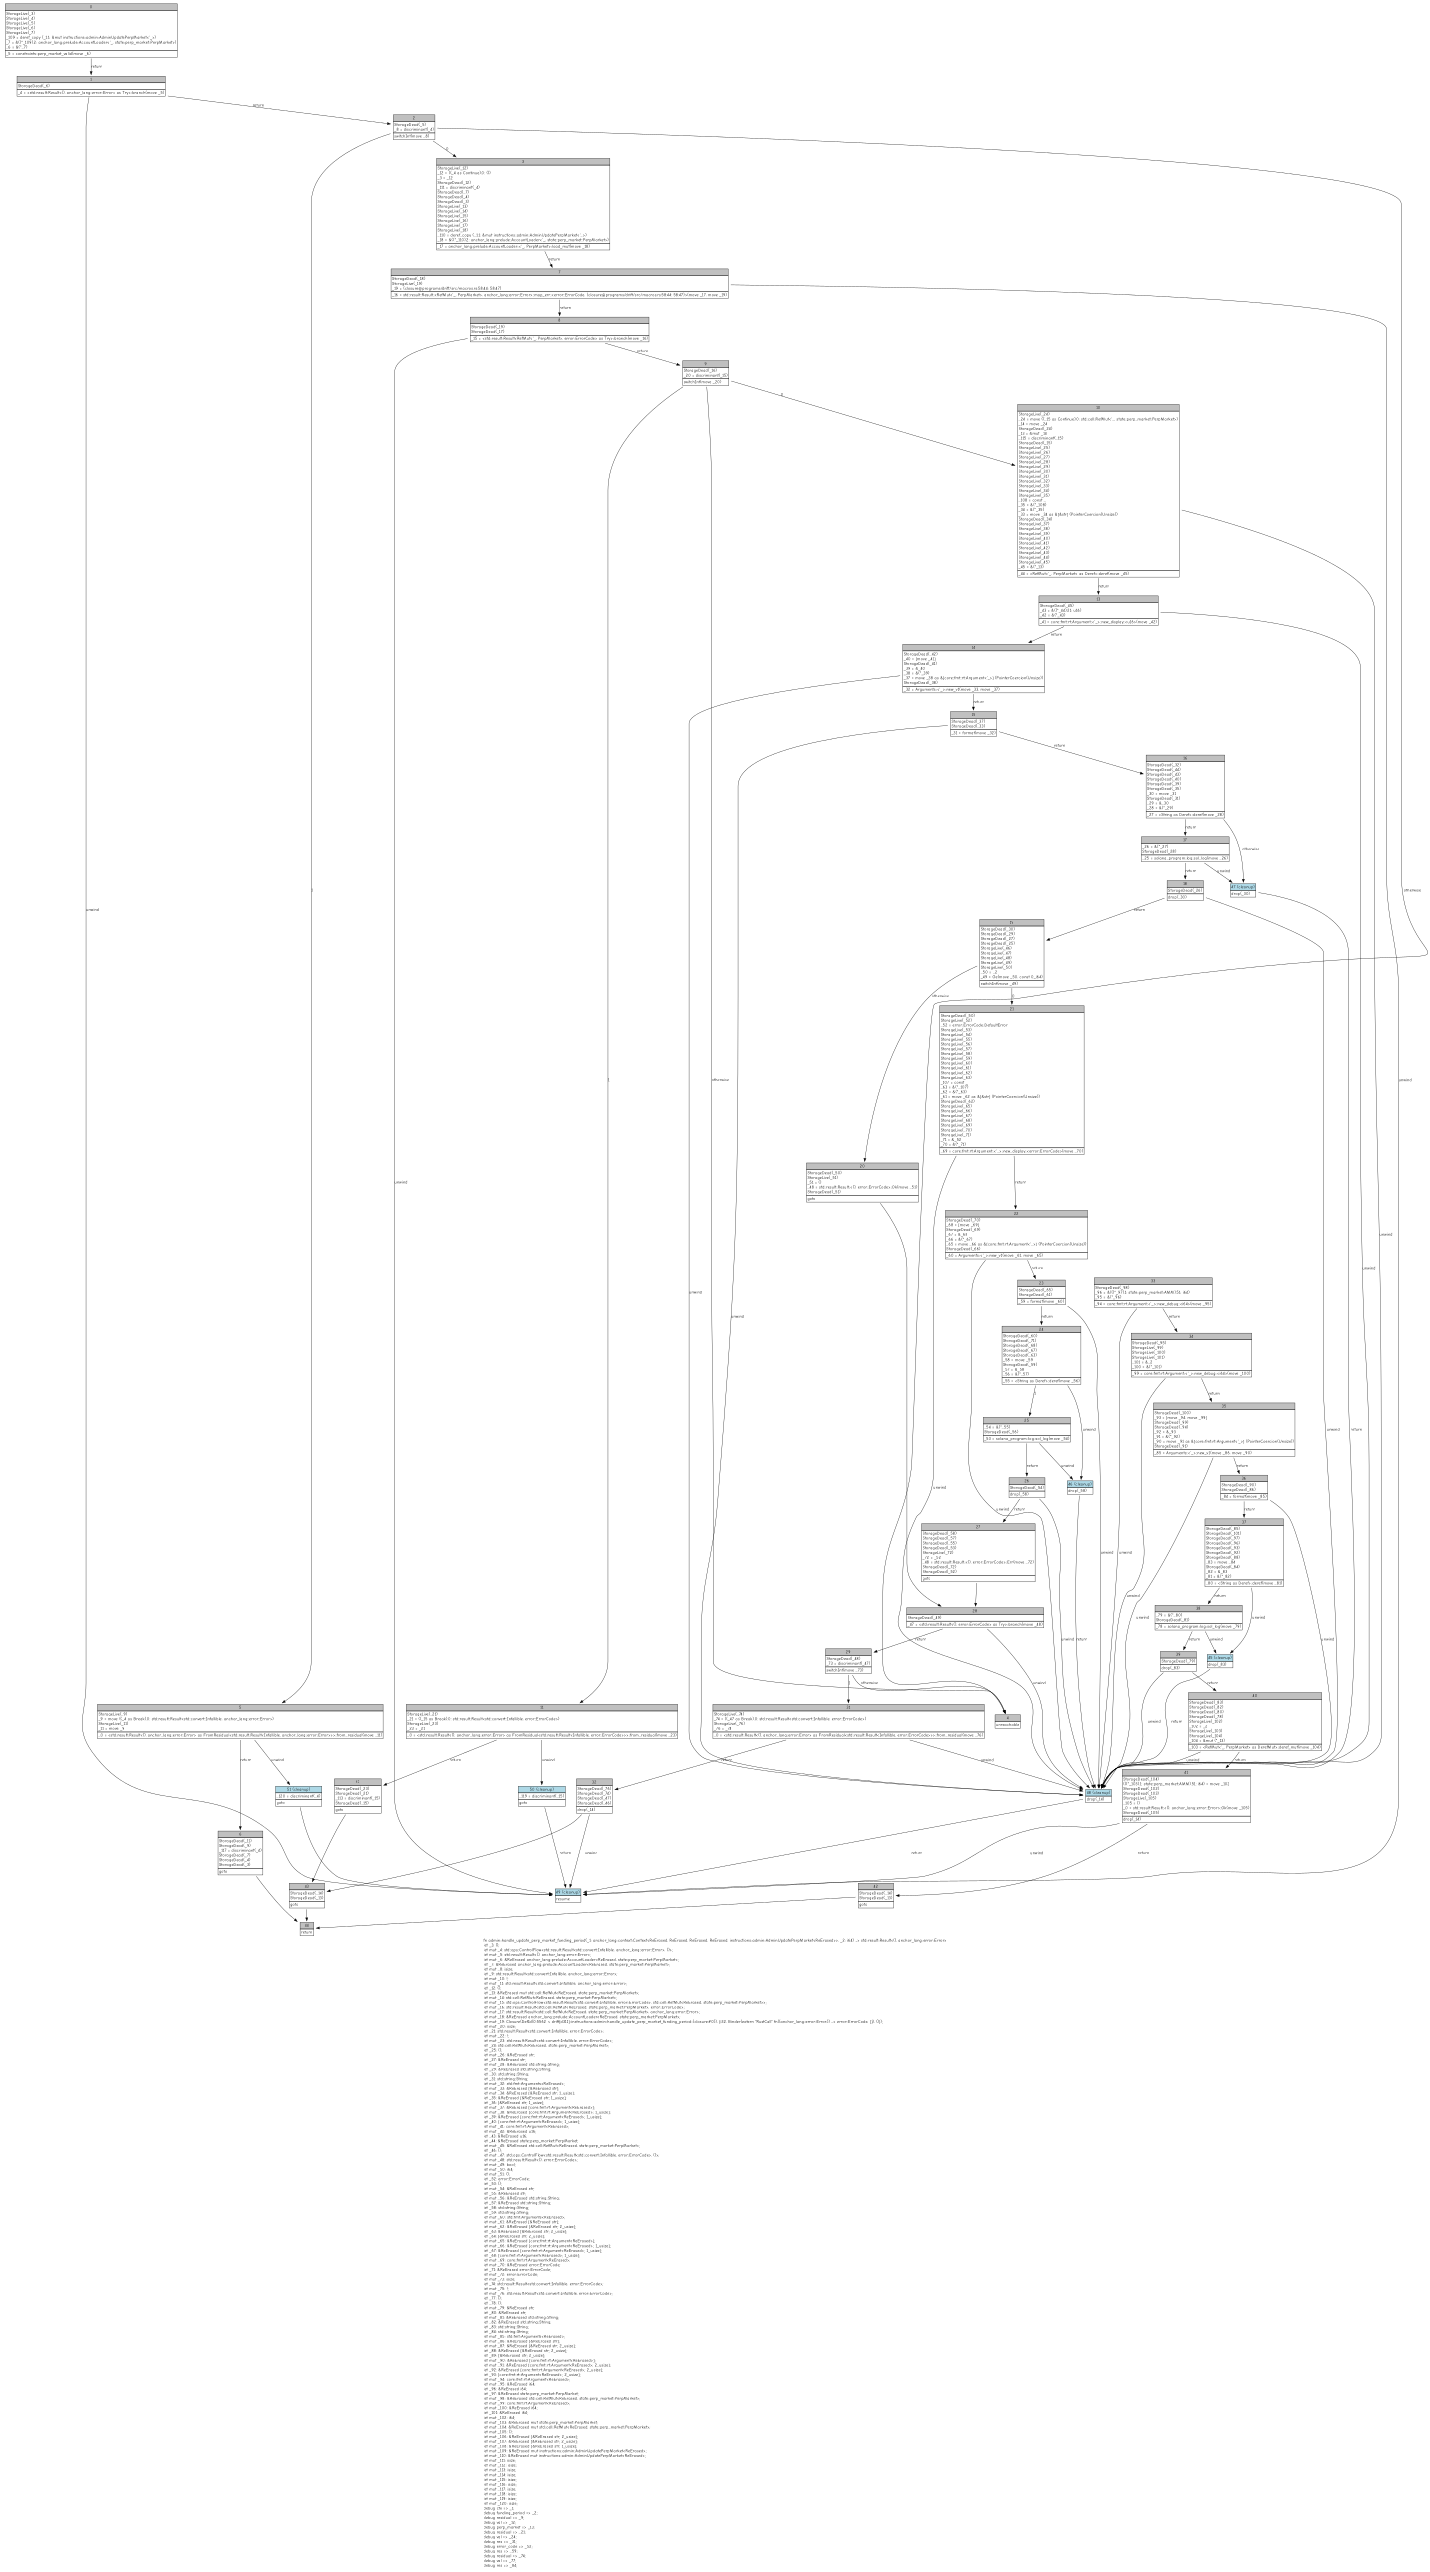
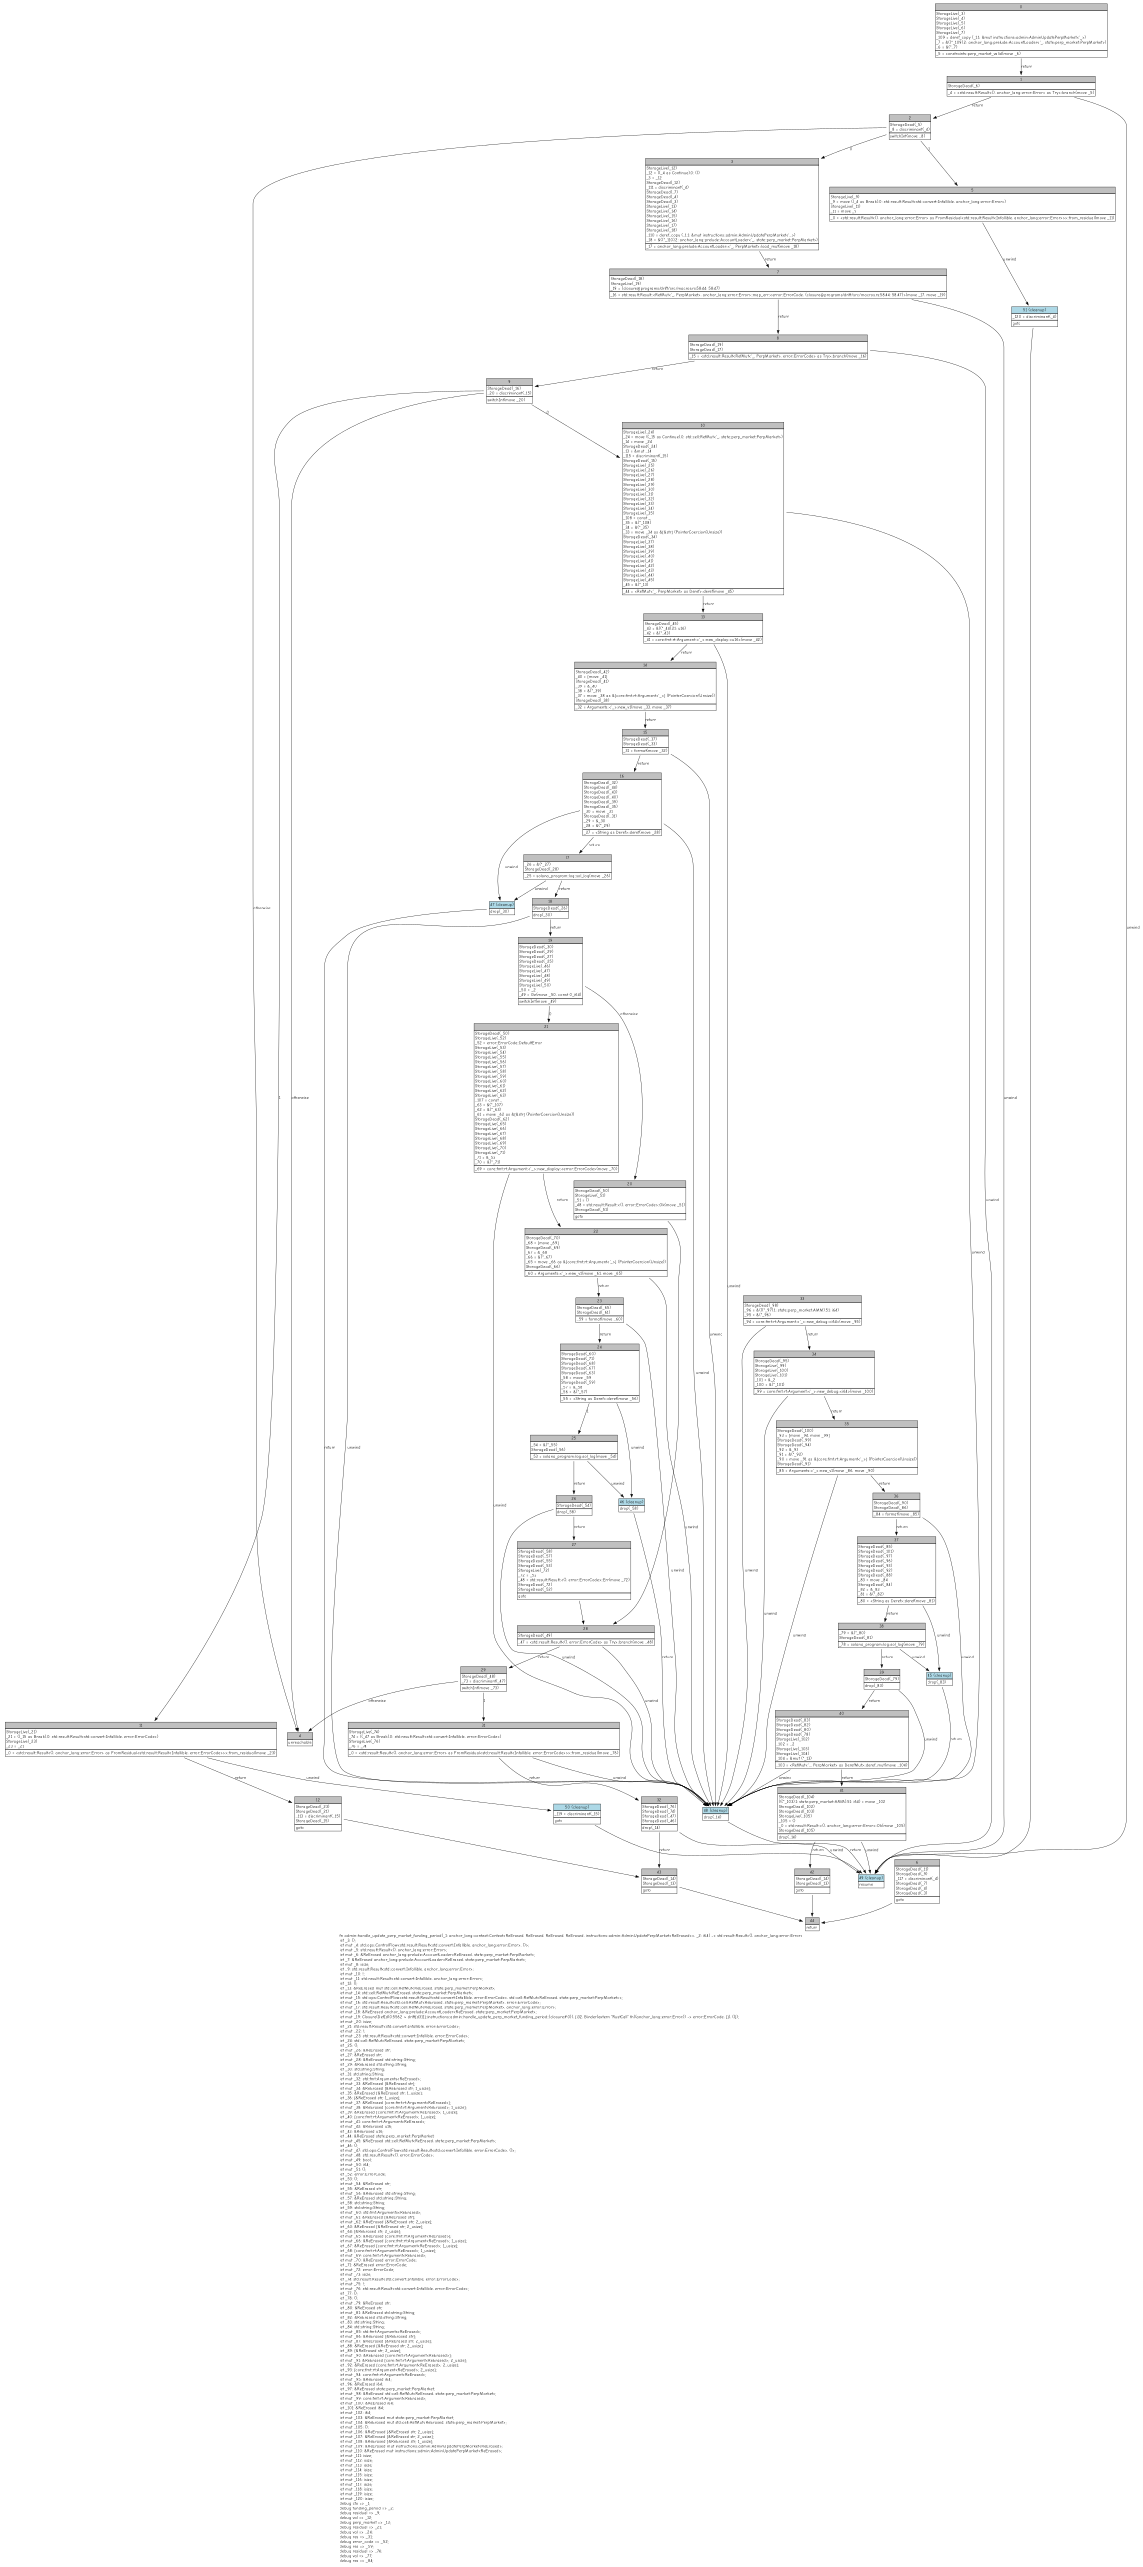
edge "16" -> "47 (cleanup)": label "otherwise" -> "unwind"
edge "14" -> "48 (cleanup)": now "16" -> "48 (cleanup)"
edge "5" -> "6": removed, label "return"
